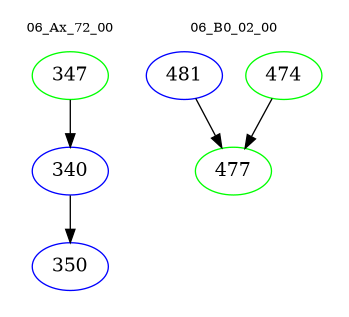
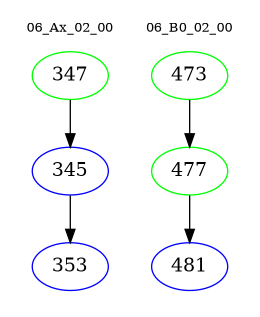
cluster "06_Ax_72_00": label "06_Ax_72_00" -> "06_Ax_02_00"
node "474": label "474" -> "473"
edge "481" -> "477": reversed
node "340": label "340" -> "345"
node "350": label "350" -> "353"
